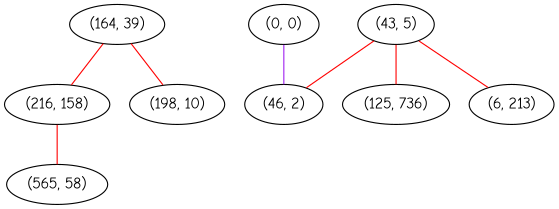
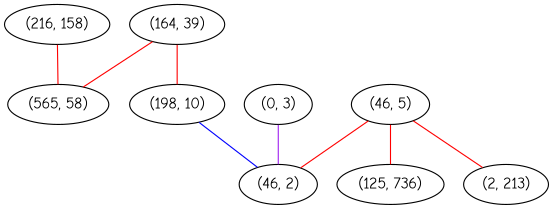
node "(0, 0)": label "(0, 0)" -> "(0, 3)"
node "(43, 5)": label "(43, 5)" -> "(46, 5)"
edge "(164, 39)" -- "(216, 158)": now "(164, 39)" -- "(565, 58)"
node "(6, 213)": label "(6, 213)" -> "(2, 213)"
edge "(198, 10)" -- "(46, 2)": added
